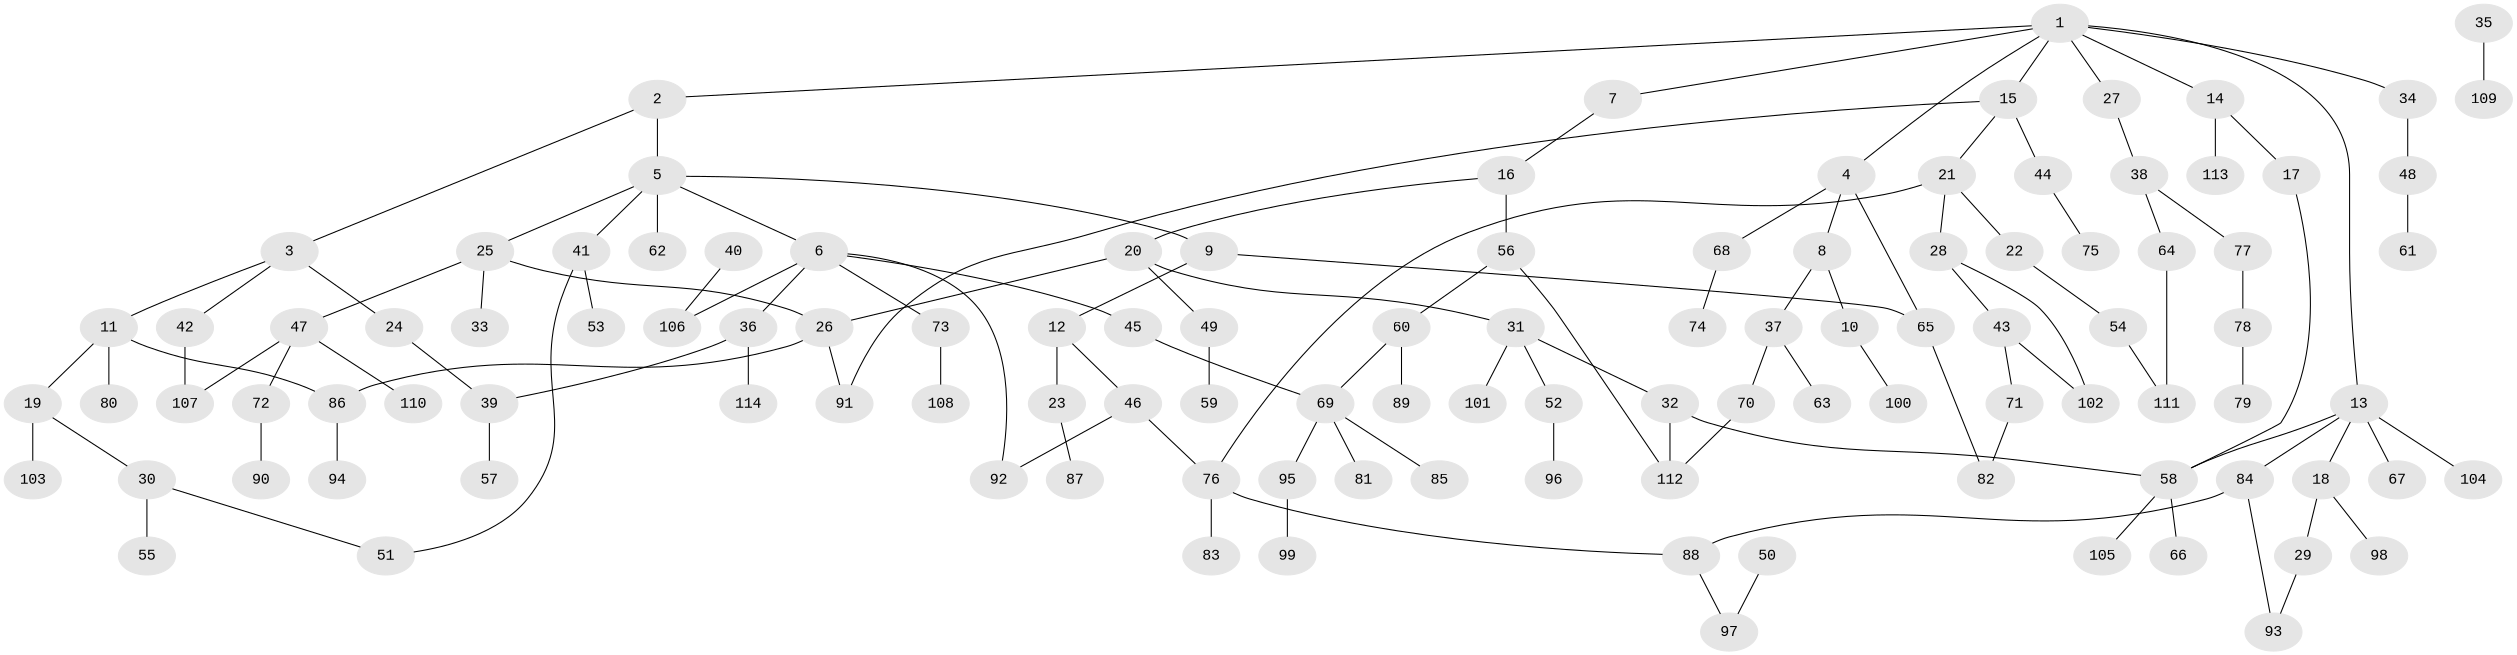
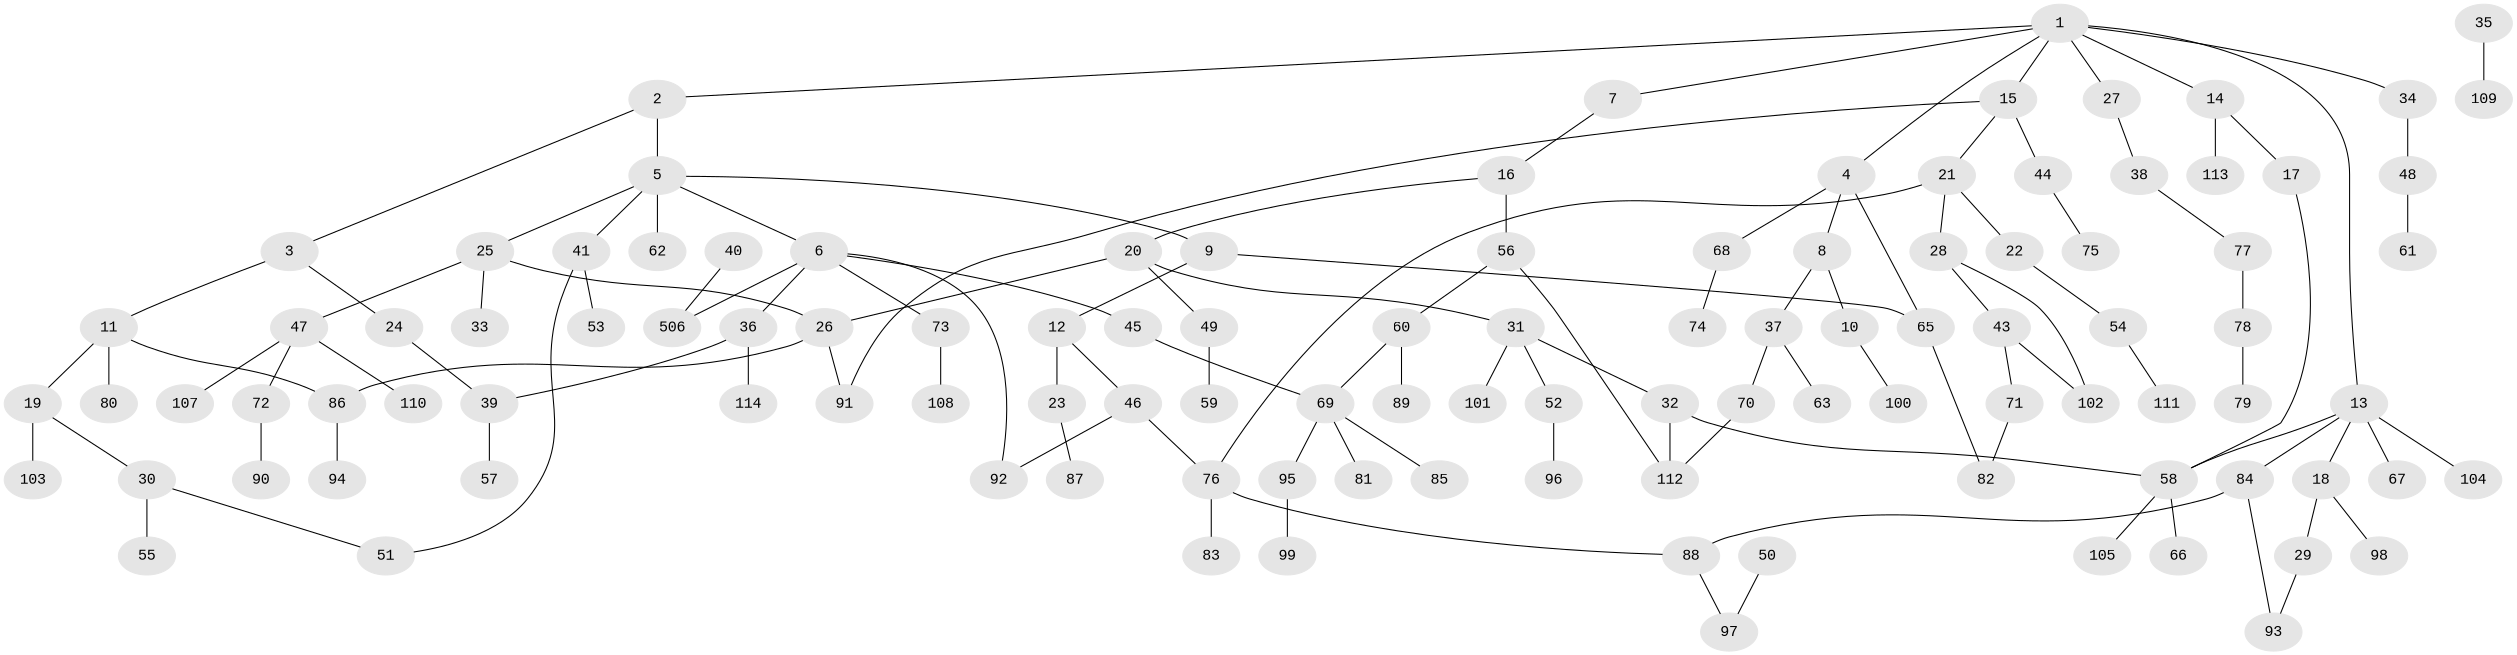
node "64": removed
node "42": removed
node "106": label "106" -> "506"
